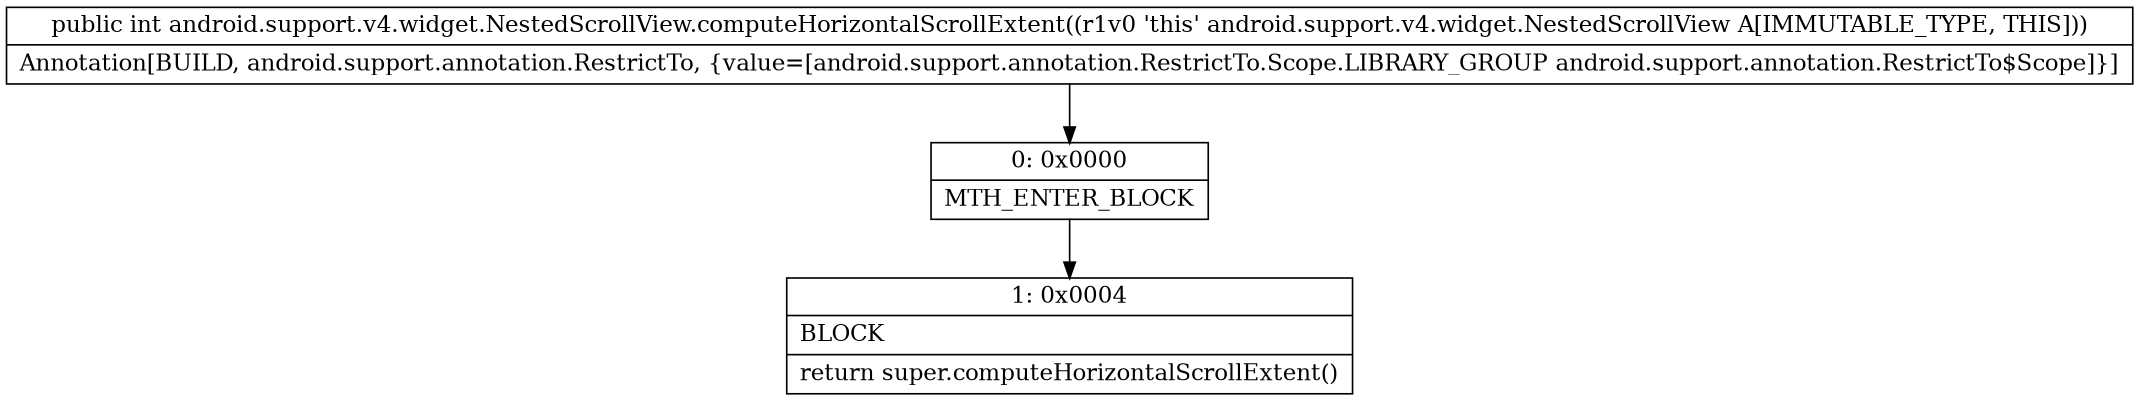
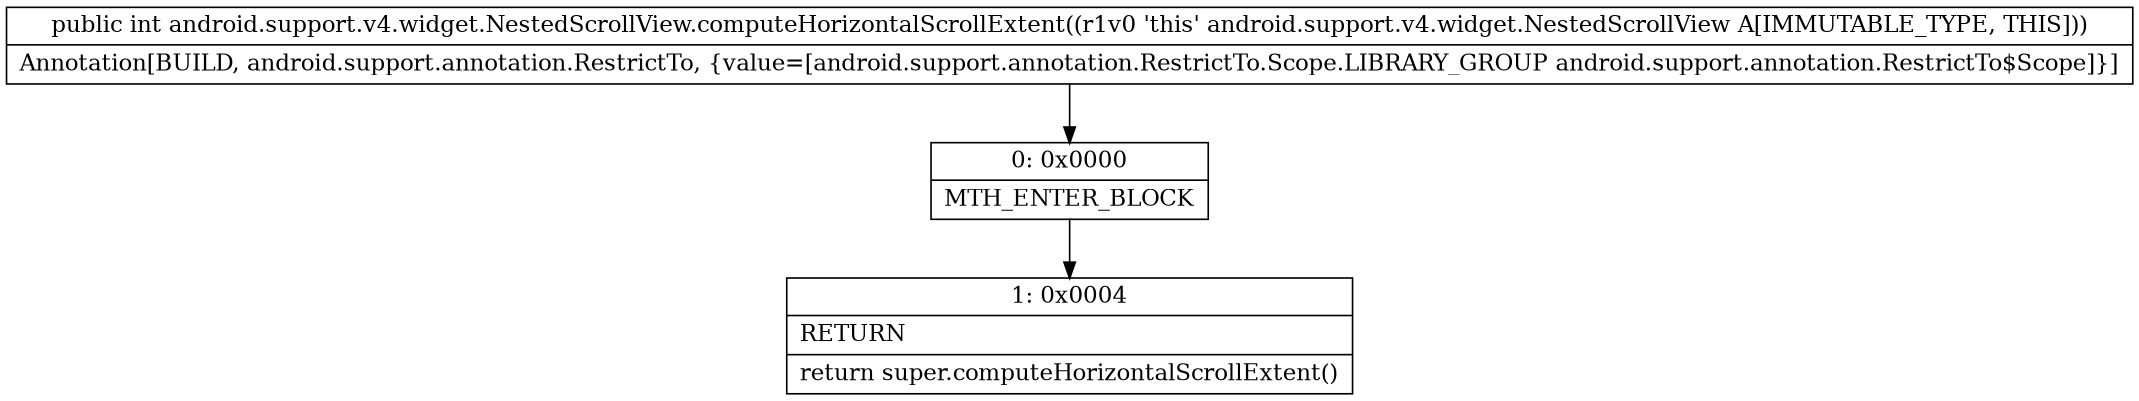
node "1: 0x0004": text "BLOCK" -> "RETURN"
